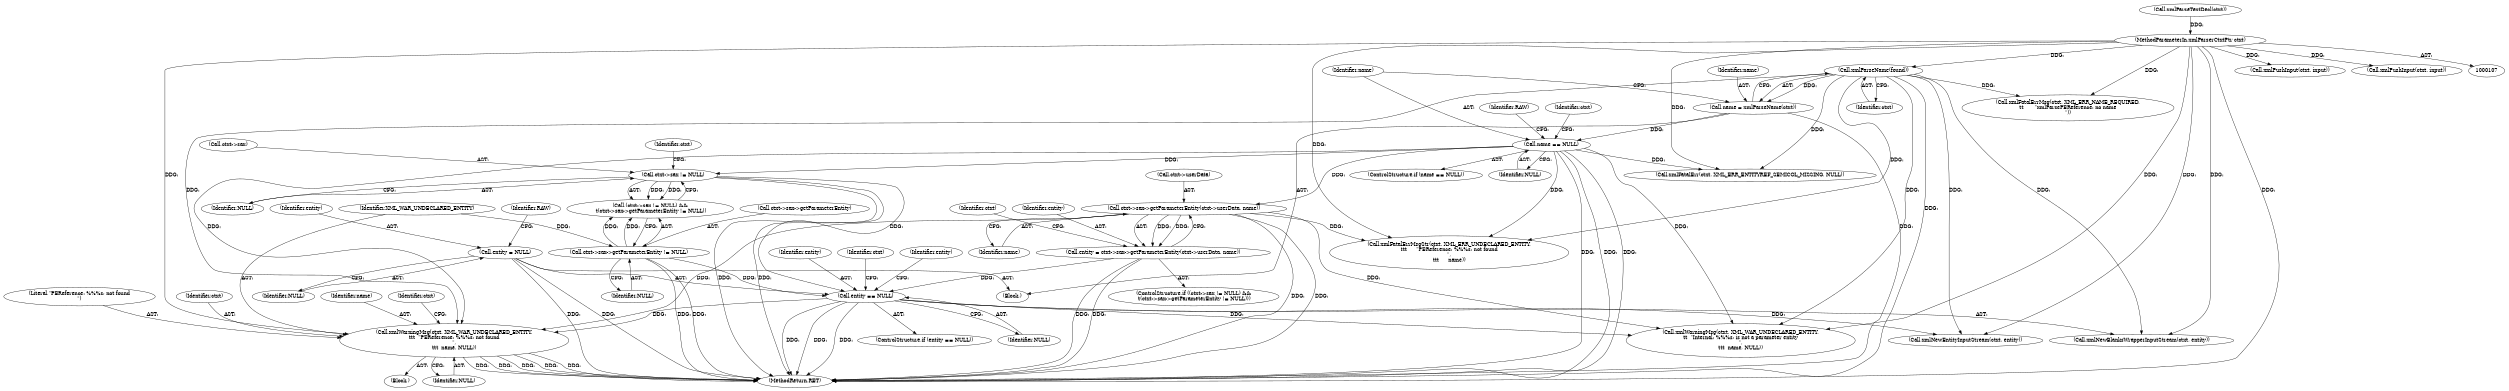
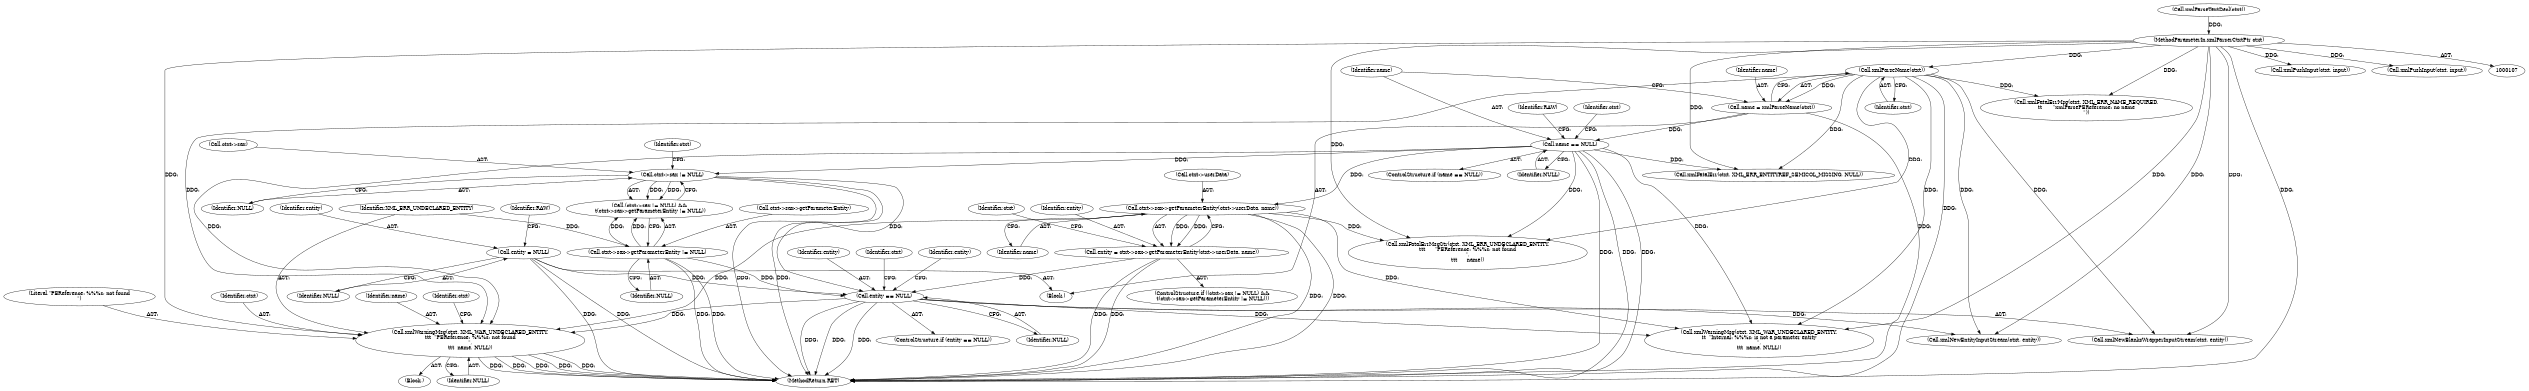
node "(Call,xmlParseName(found))": label "(Call,xmlParseName(found))" -> "(Call,xmlParseName(ctxt))"
node "(Identifier,XML_WAR_UNDECLARED_ENTITY)": label "(Identifier,XML_WAR_UNDECLARED_ENTITY)" -> "(Identifier,XML_ERR_UNDECLARED_ENTITY)"
edge "(Call,entity = NULL)" -> "(Call,entity == NULL)": label "AST: " -> "DDG: "
